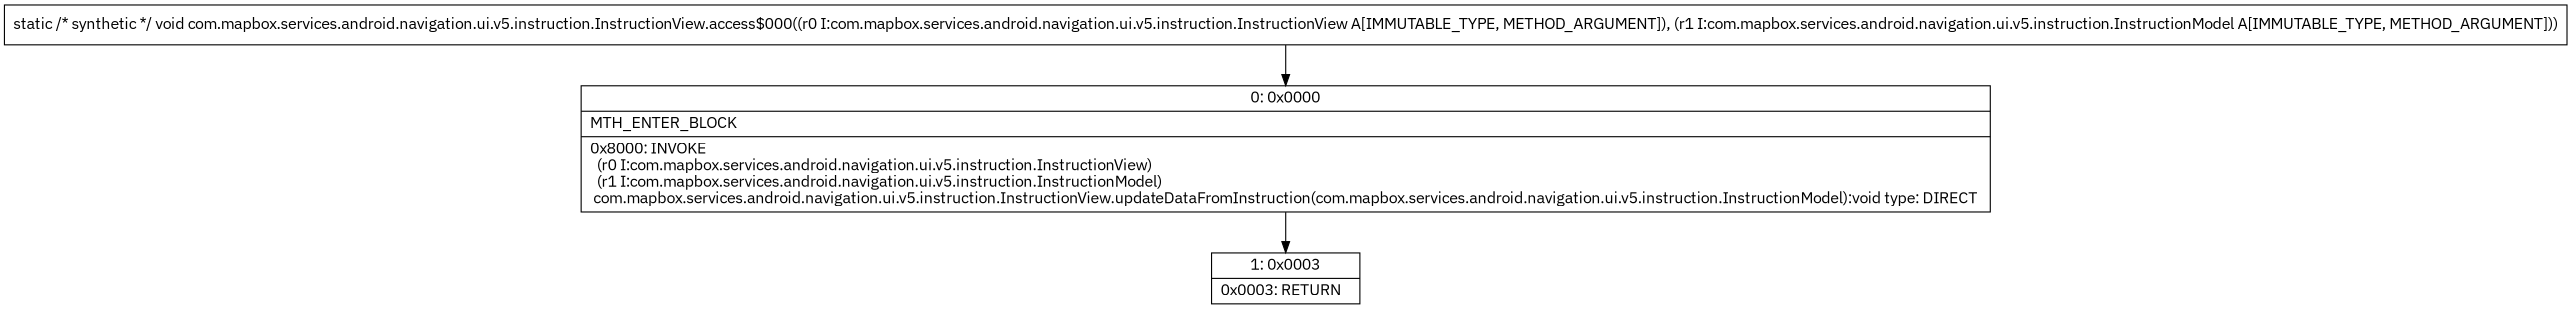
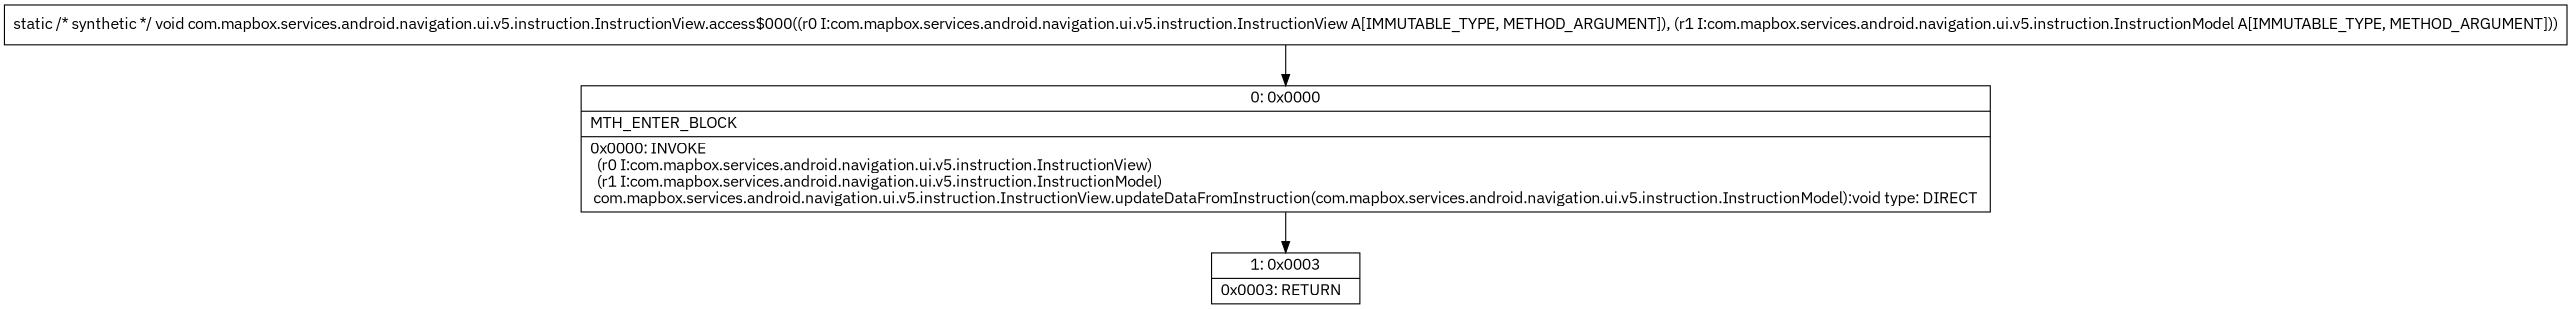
node "0: 0x0000": text "0x8000: INVOKE" -> "0x0000: INVOKE"
